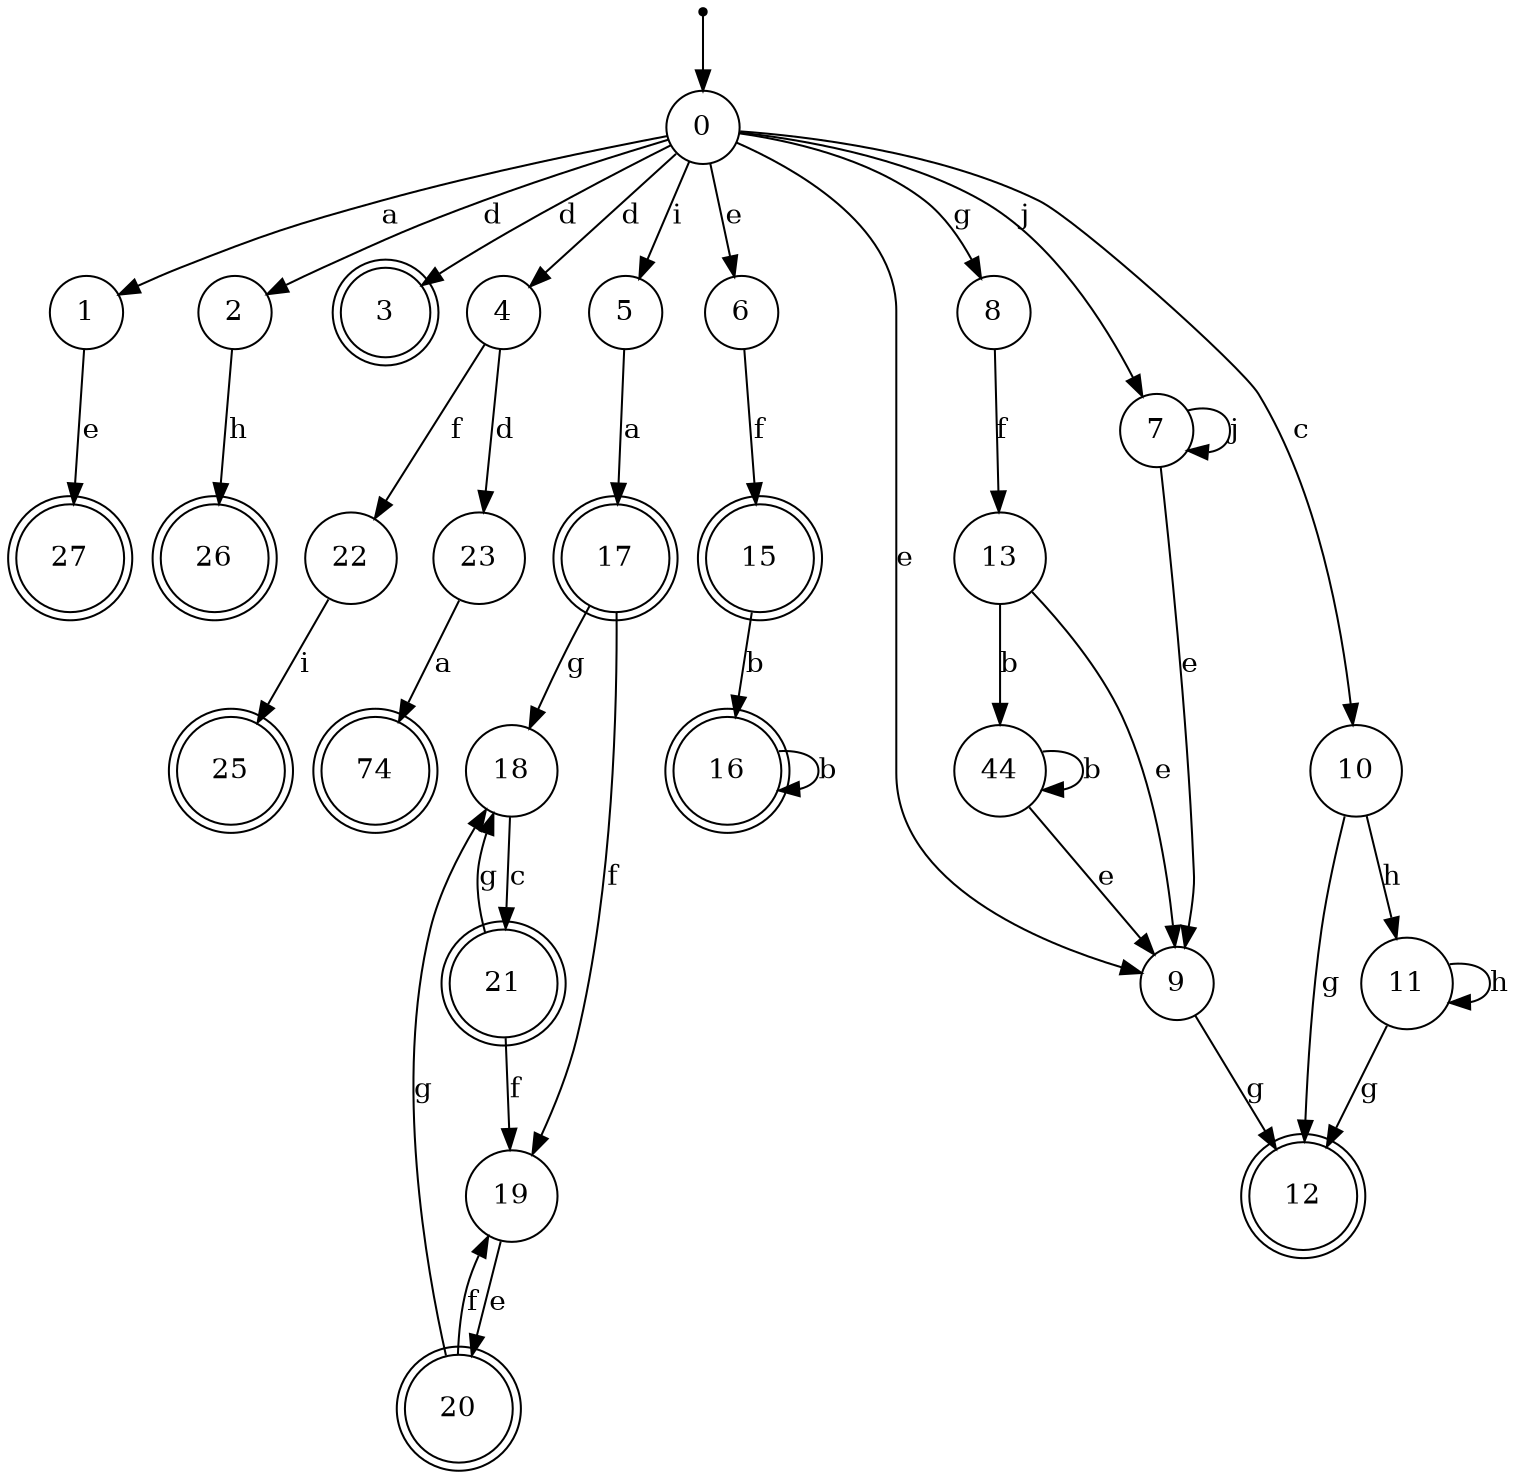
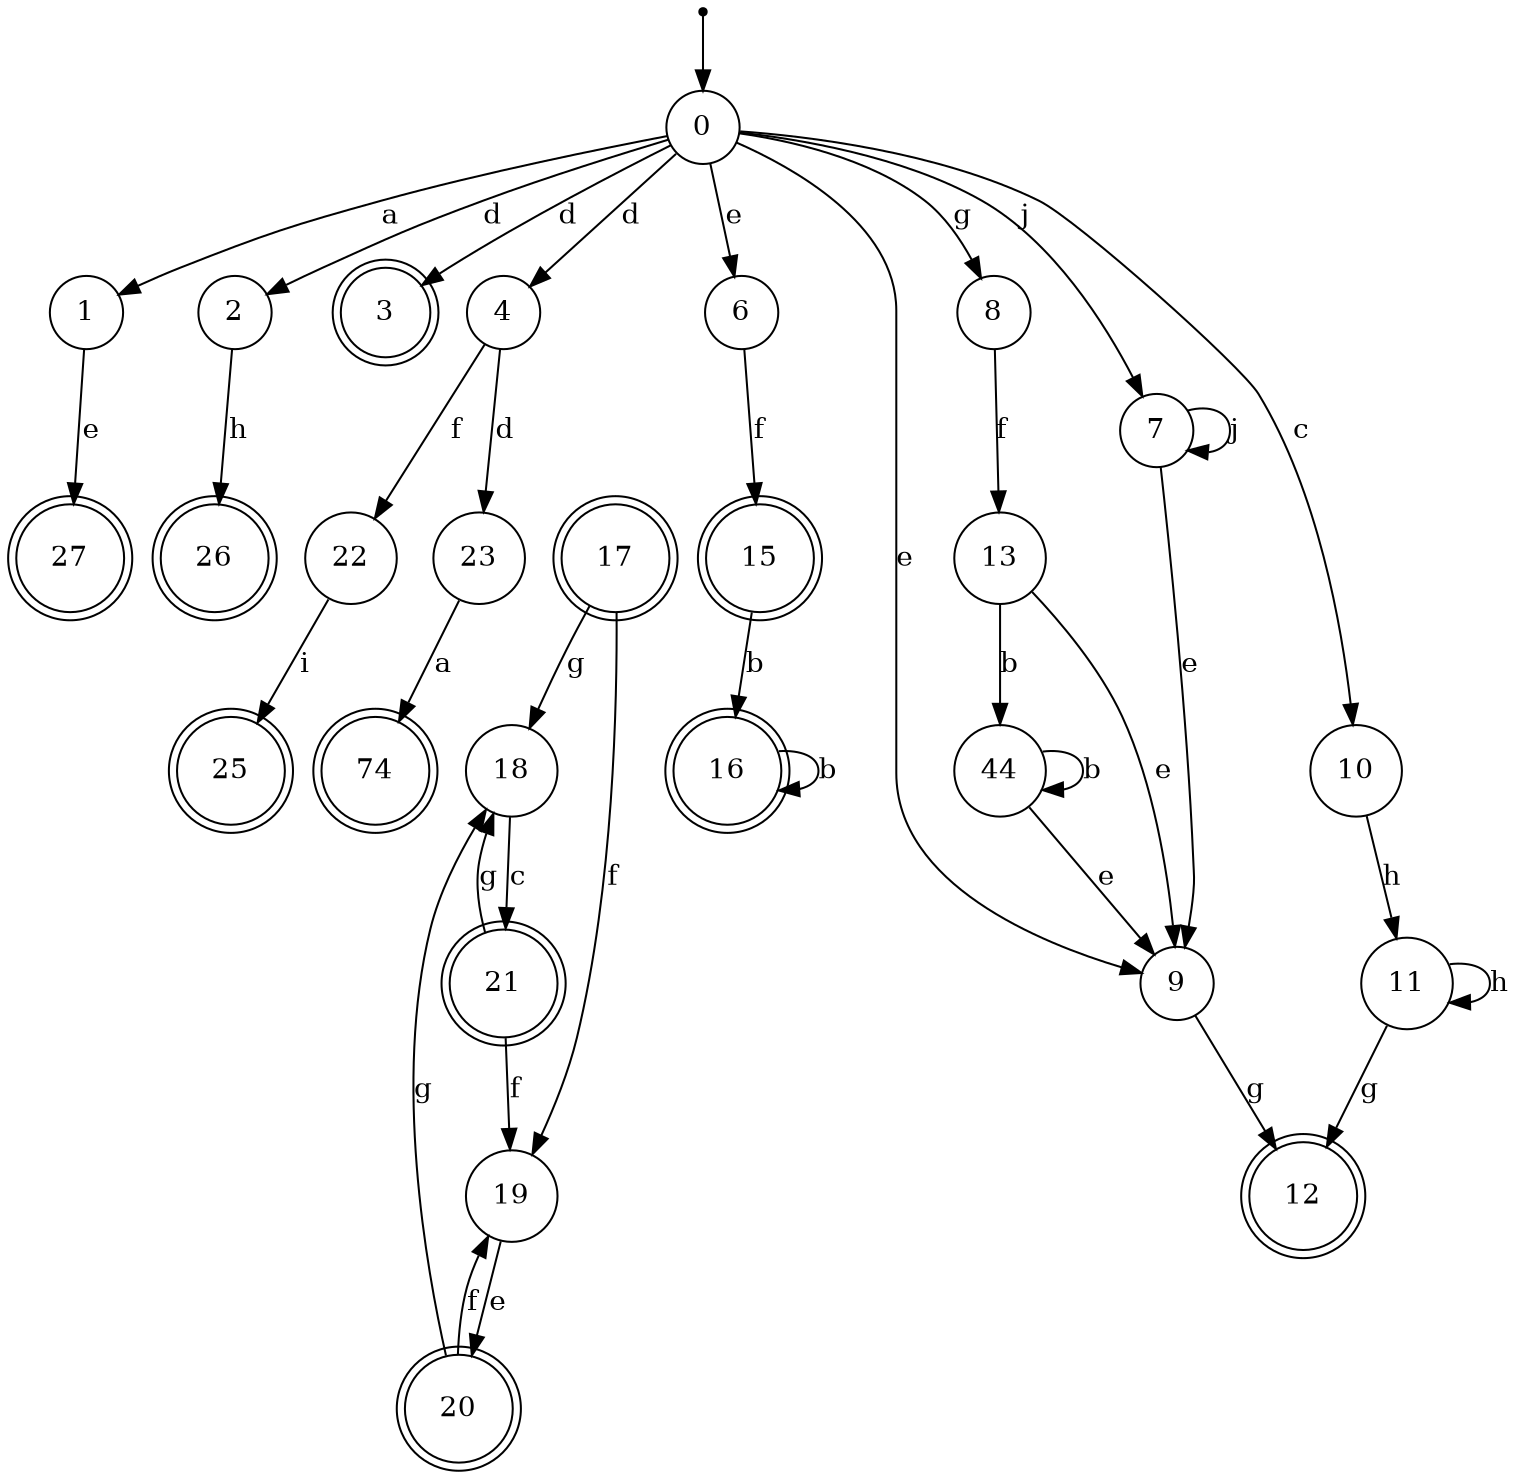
node "5": removed
edge "10" -> "12": removed, label "g"
